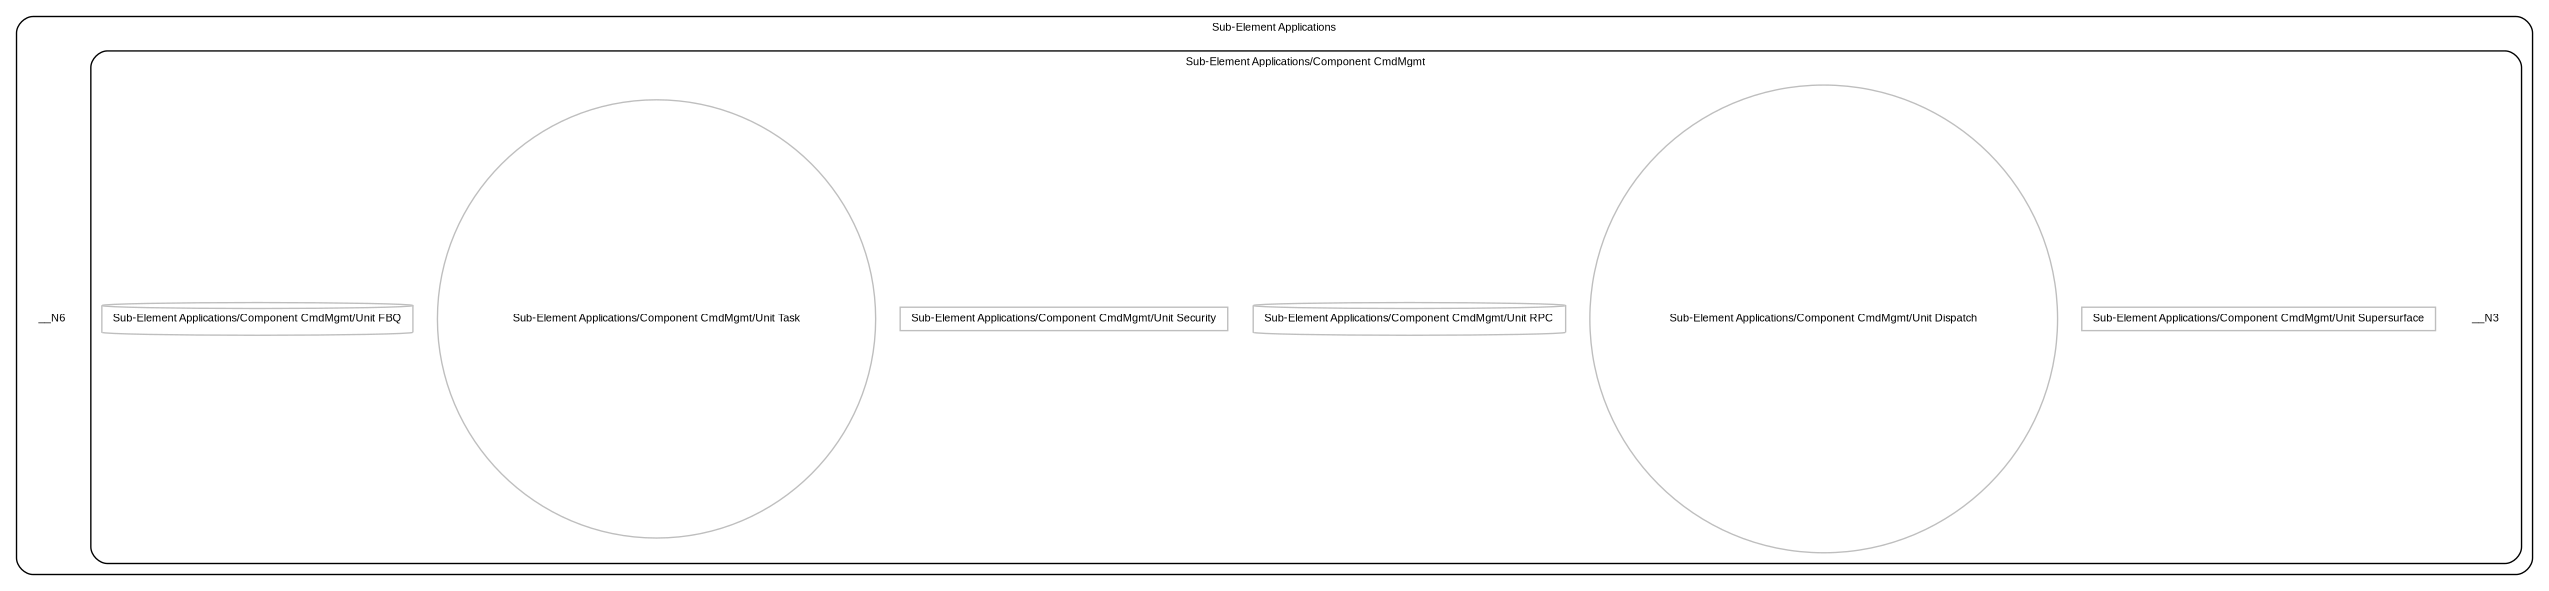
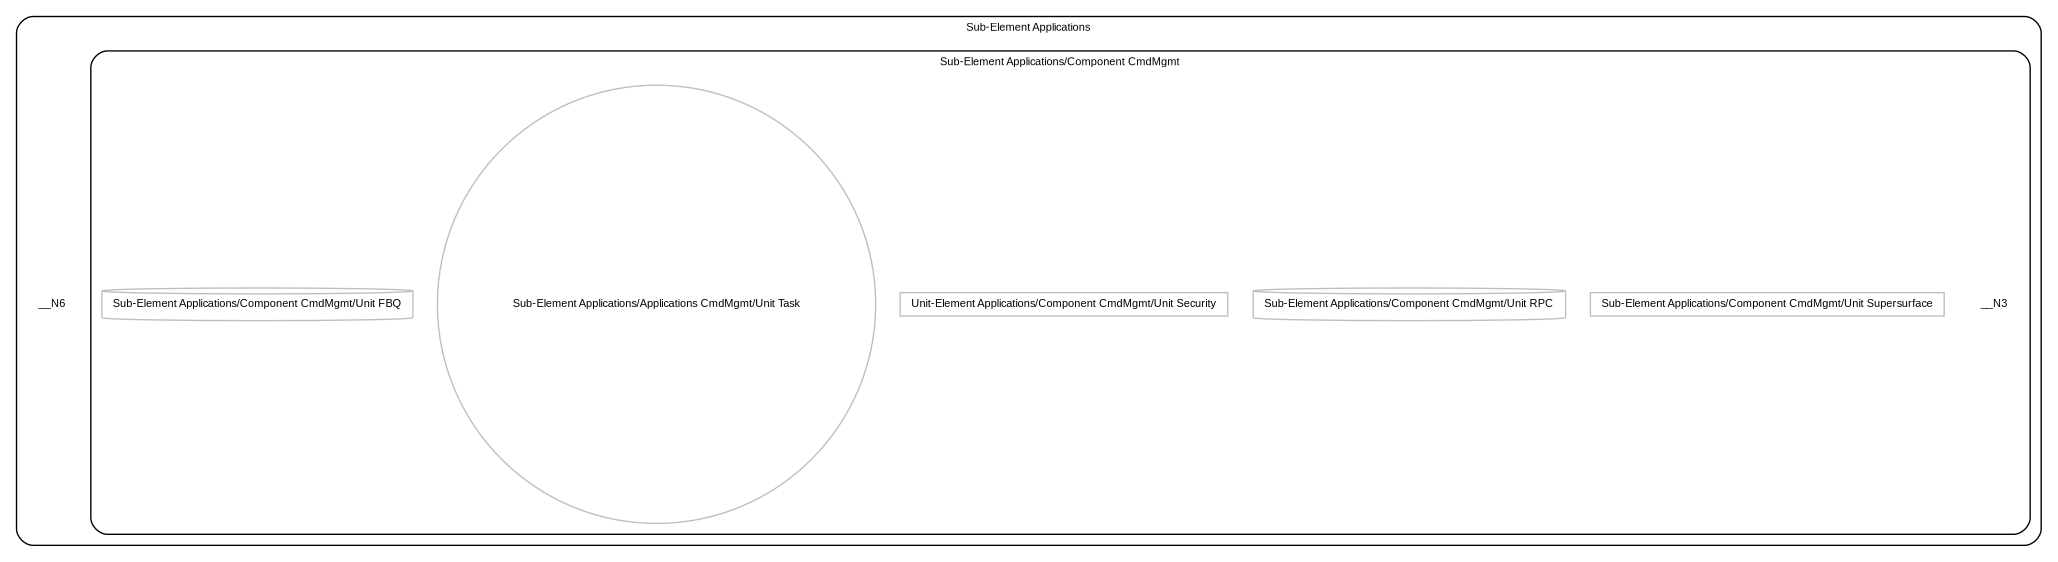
node "Sub-Element Applications/Component CmdMgmt/Unit Task": label "Sub-Element Applications/Component CmdMgmt/Unit Task" -> "Sub-Element Applications/Applications CmdMgmt/Unit Task"
node "Sub-Element Applications/Component CmdMgmt/Unit Security": label "Sub-Element Applications/Component CmdMgmt/Unit Security" -> "Unit-Element Applications/Component CmdMgmt/Unit Security"
node "Sub-Element Applications/Component CmdMgmt/Unit Dispatch": removed
